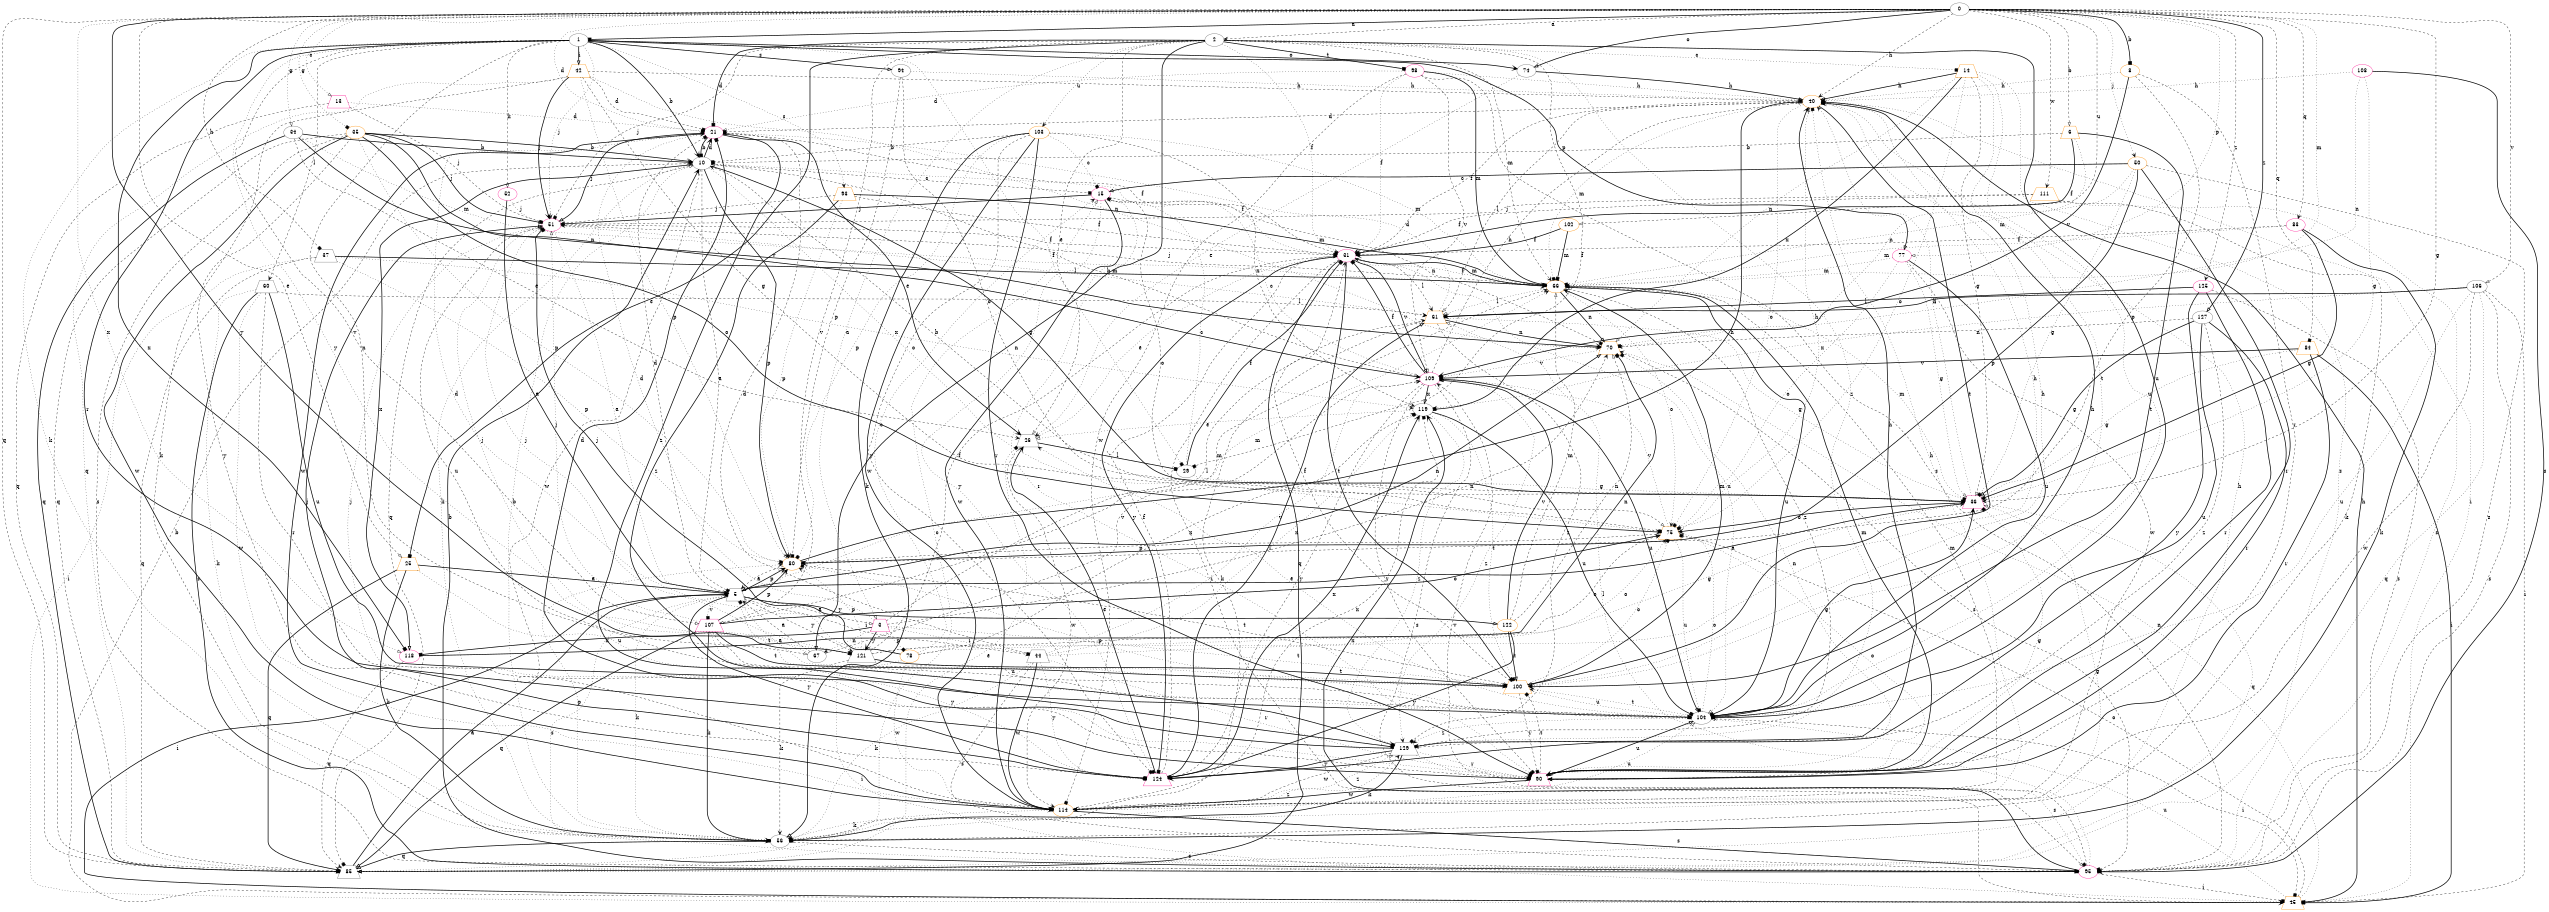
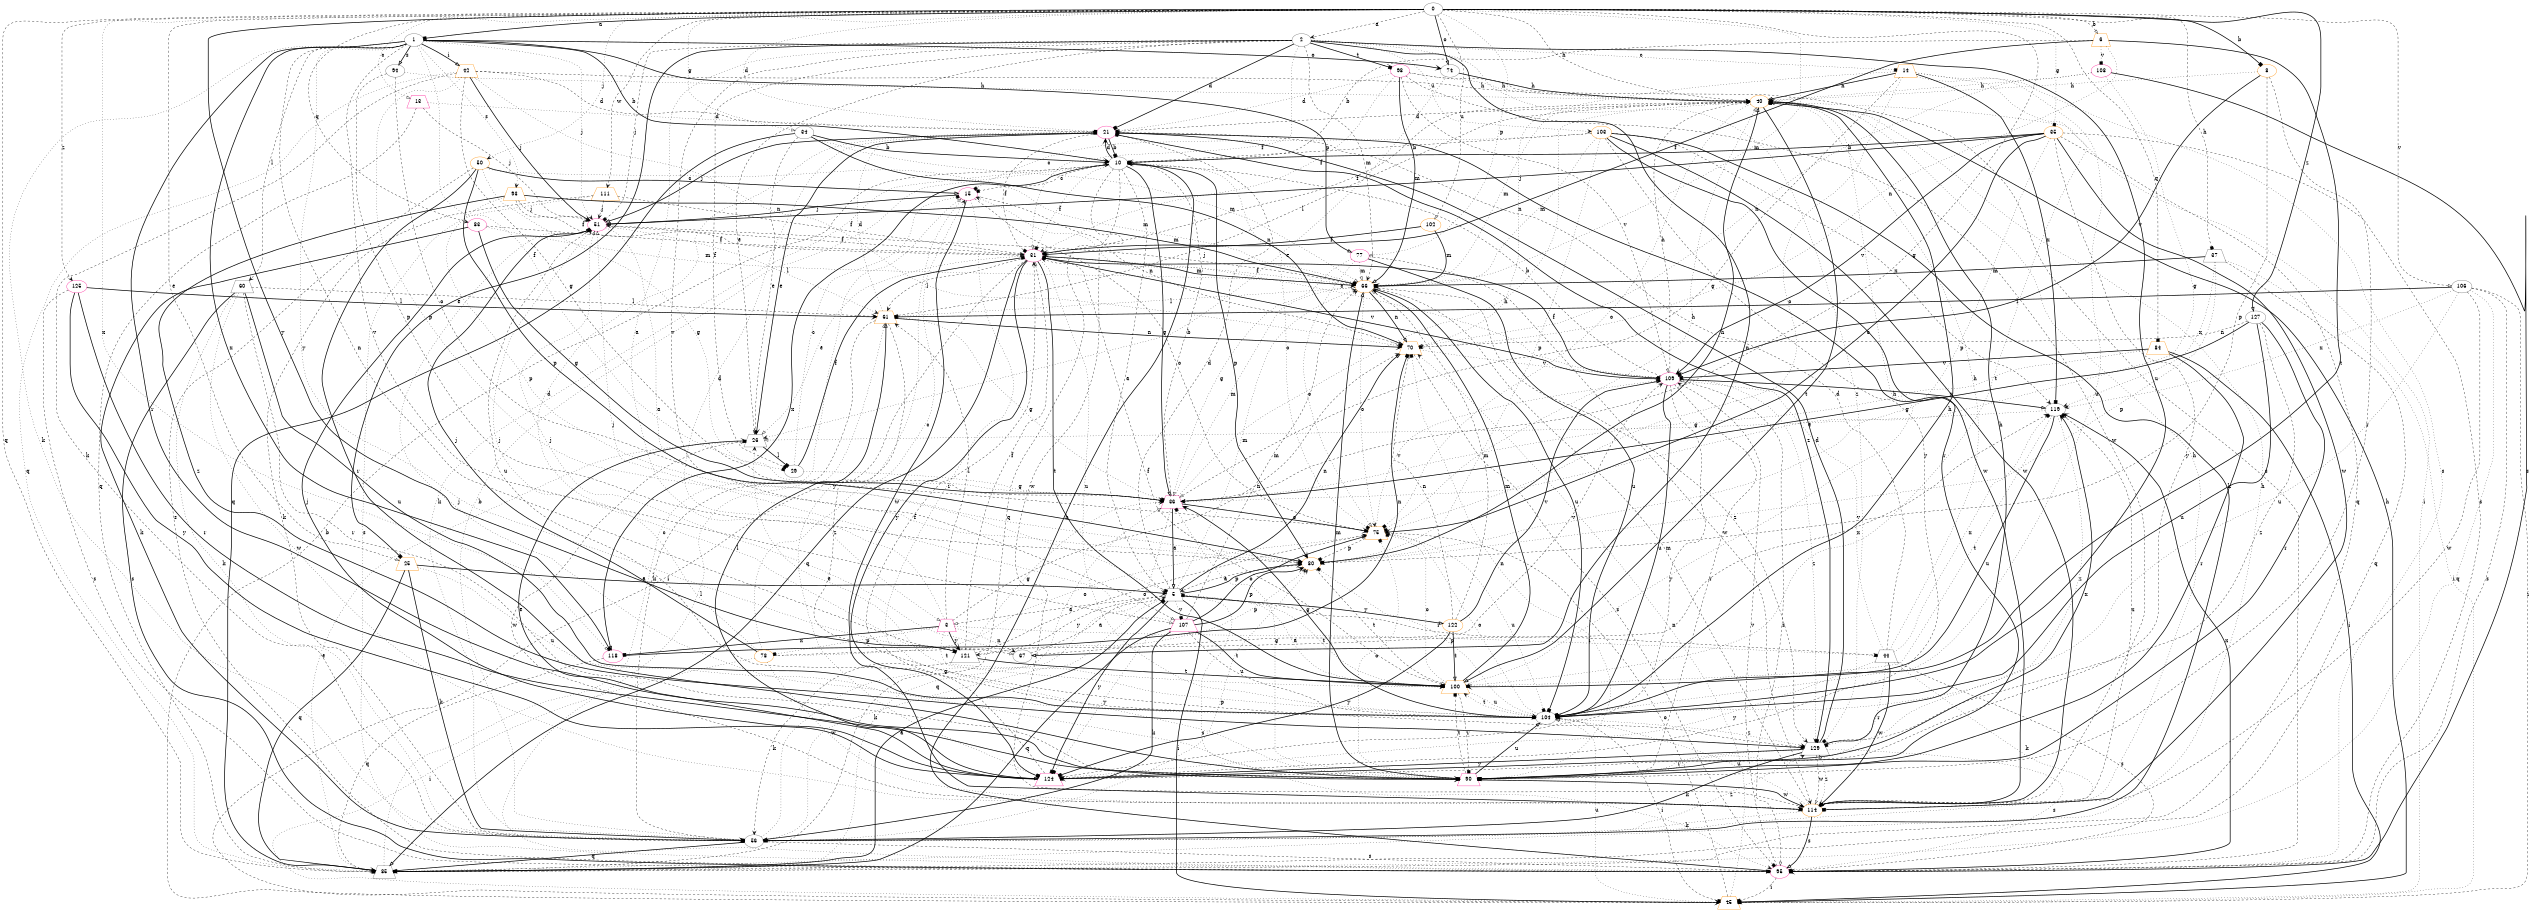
edge "6" -> "108": added, label "v"
node "52": removed
edge "8" -> "109": arrowhead vee -> box
